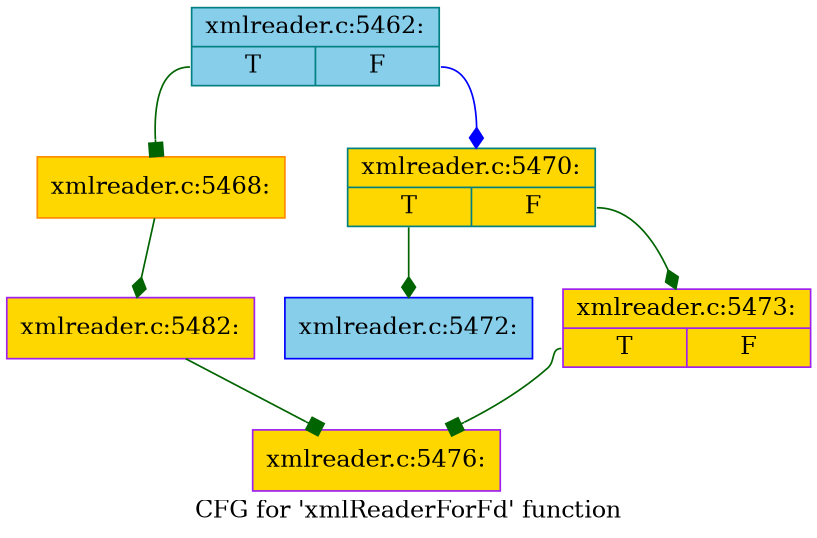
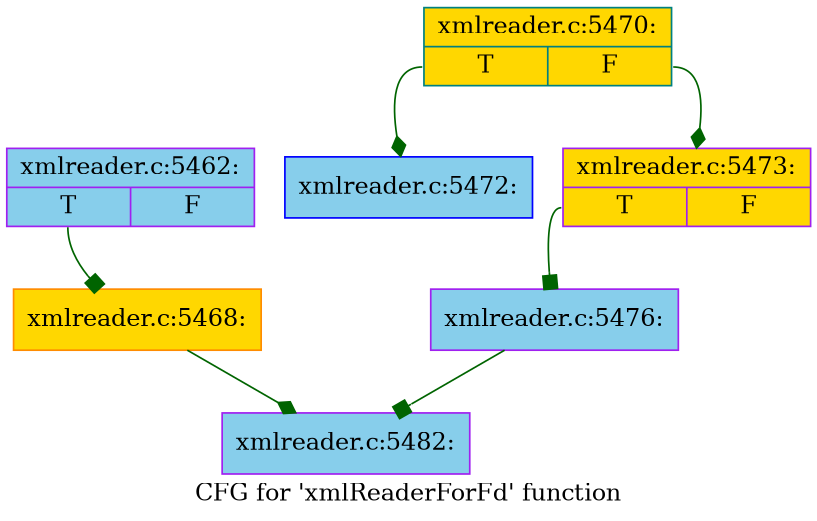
node "xmlreader.c:5462:": color teal -> purple
edge "xmlreader.c:5462:" -> "xmlreader.c:5470:": removed
node "xmlreader.c:5482:": fillcolor gold -> skyblue
edge "xmlreader.c:5482:" -> "xmlreader.c:5476:": reversed
node "xmlreader.c:5476:": fillcolor gold -> skyblue
